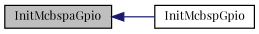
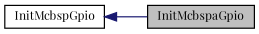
edge "InitMcbspGpio" -> "InitMcbspaGpio": reversed
